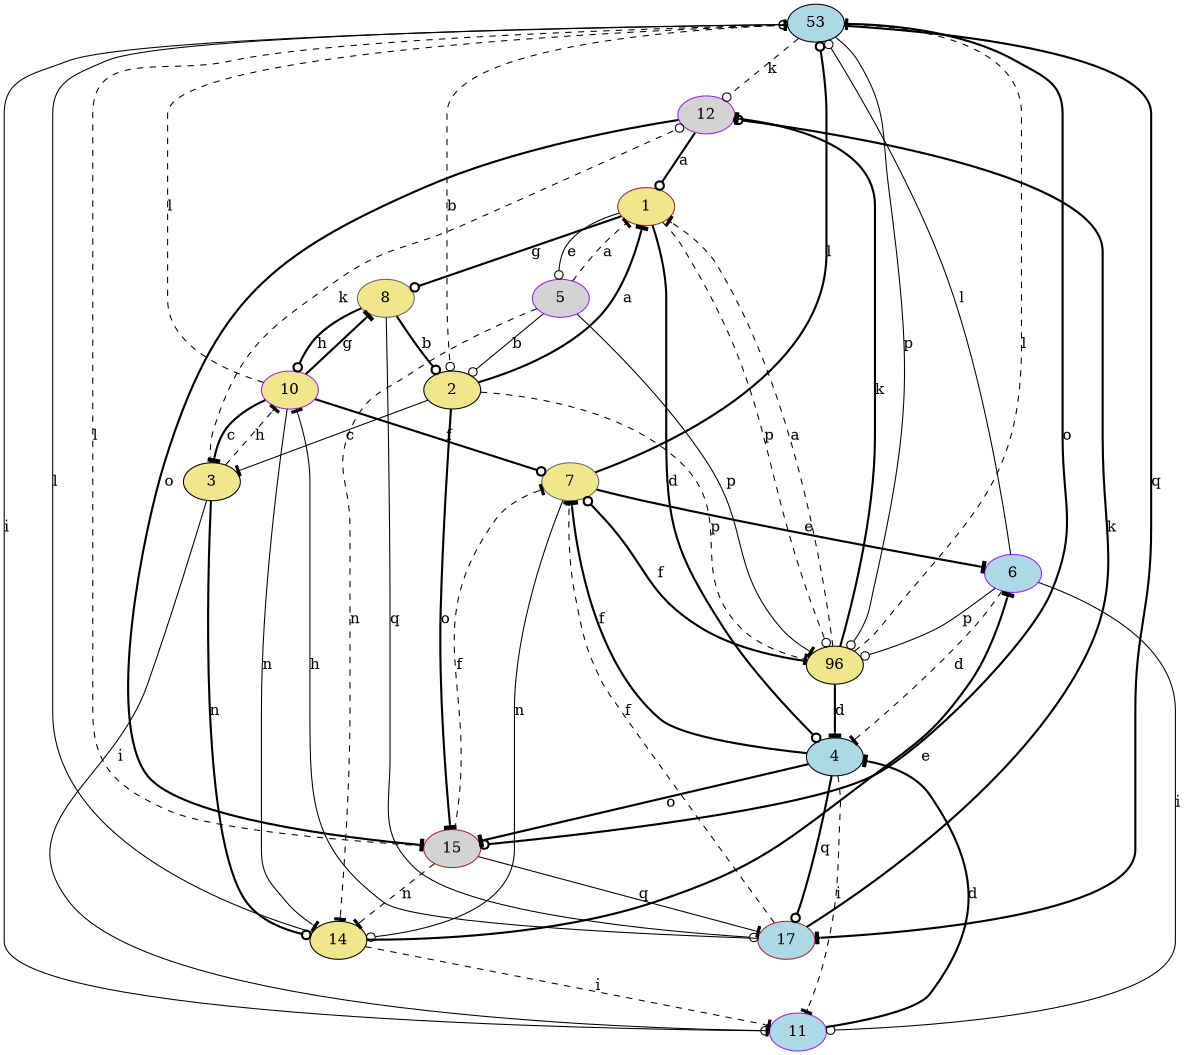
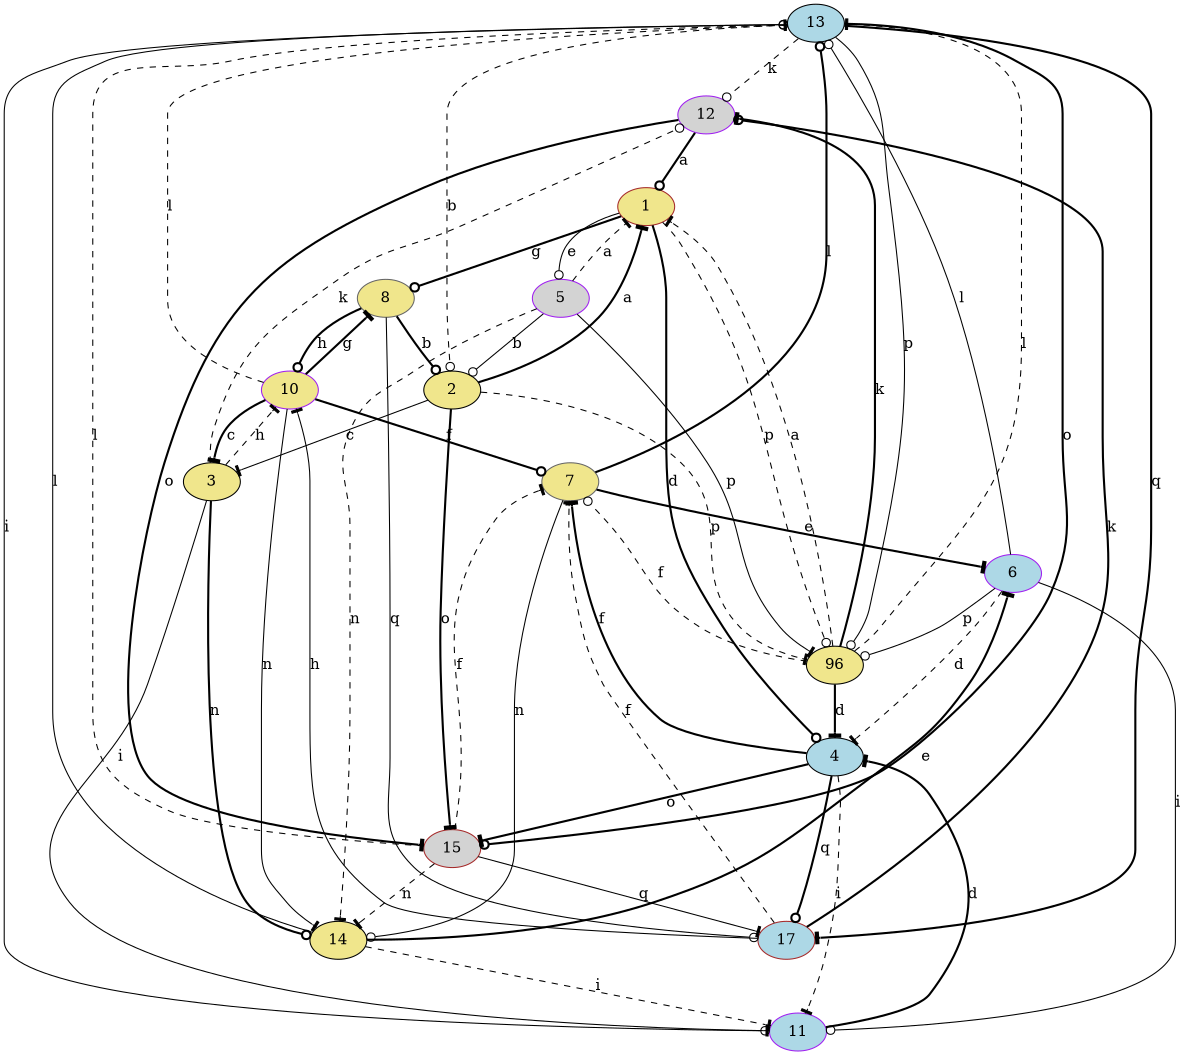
node "53": label "53" -> "13"
edge "96" -> "7": style bold -> dashed
